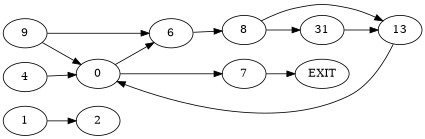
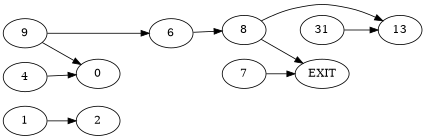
edge "8" -> "31": now "8" -> "EXIT"
edge "0" -> "6": removed
edge "0" -> "7": removed
edge "13" -> "0": removed
